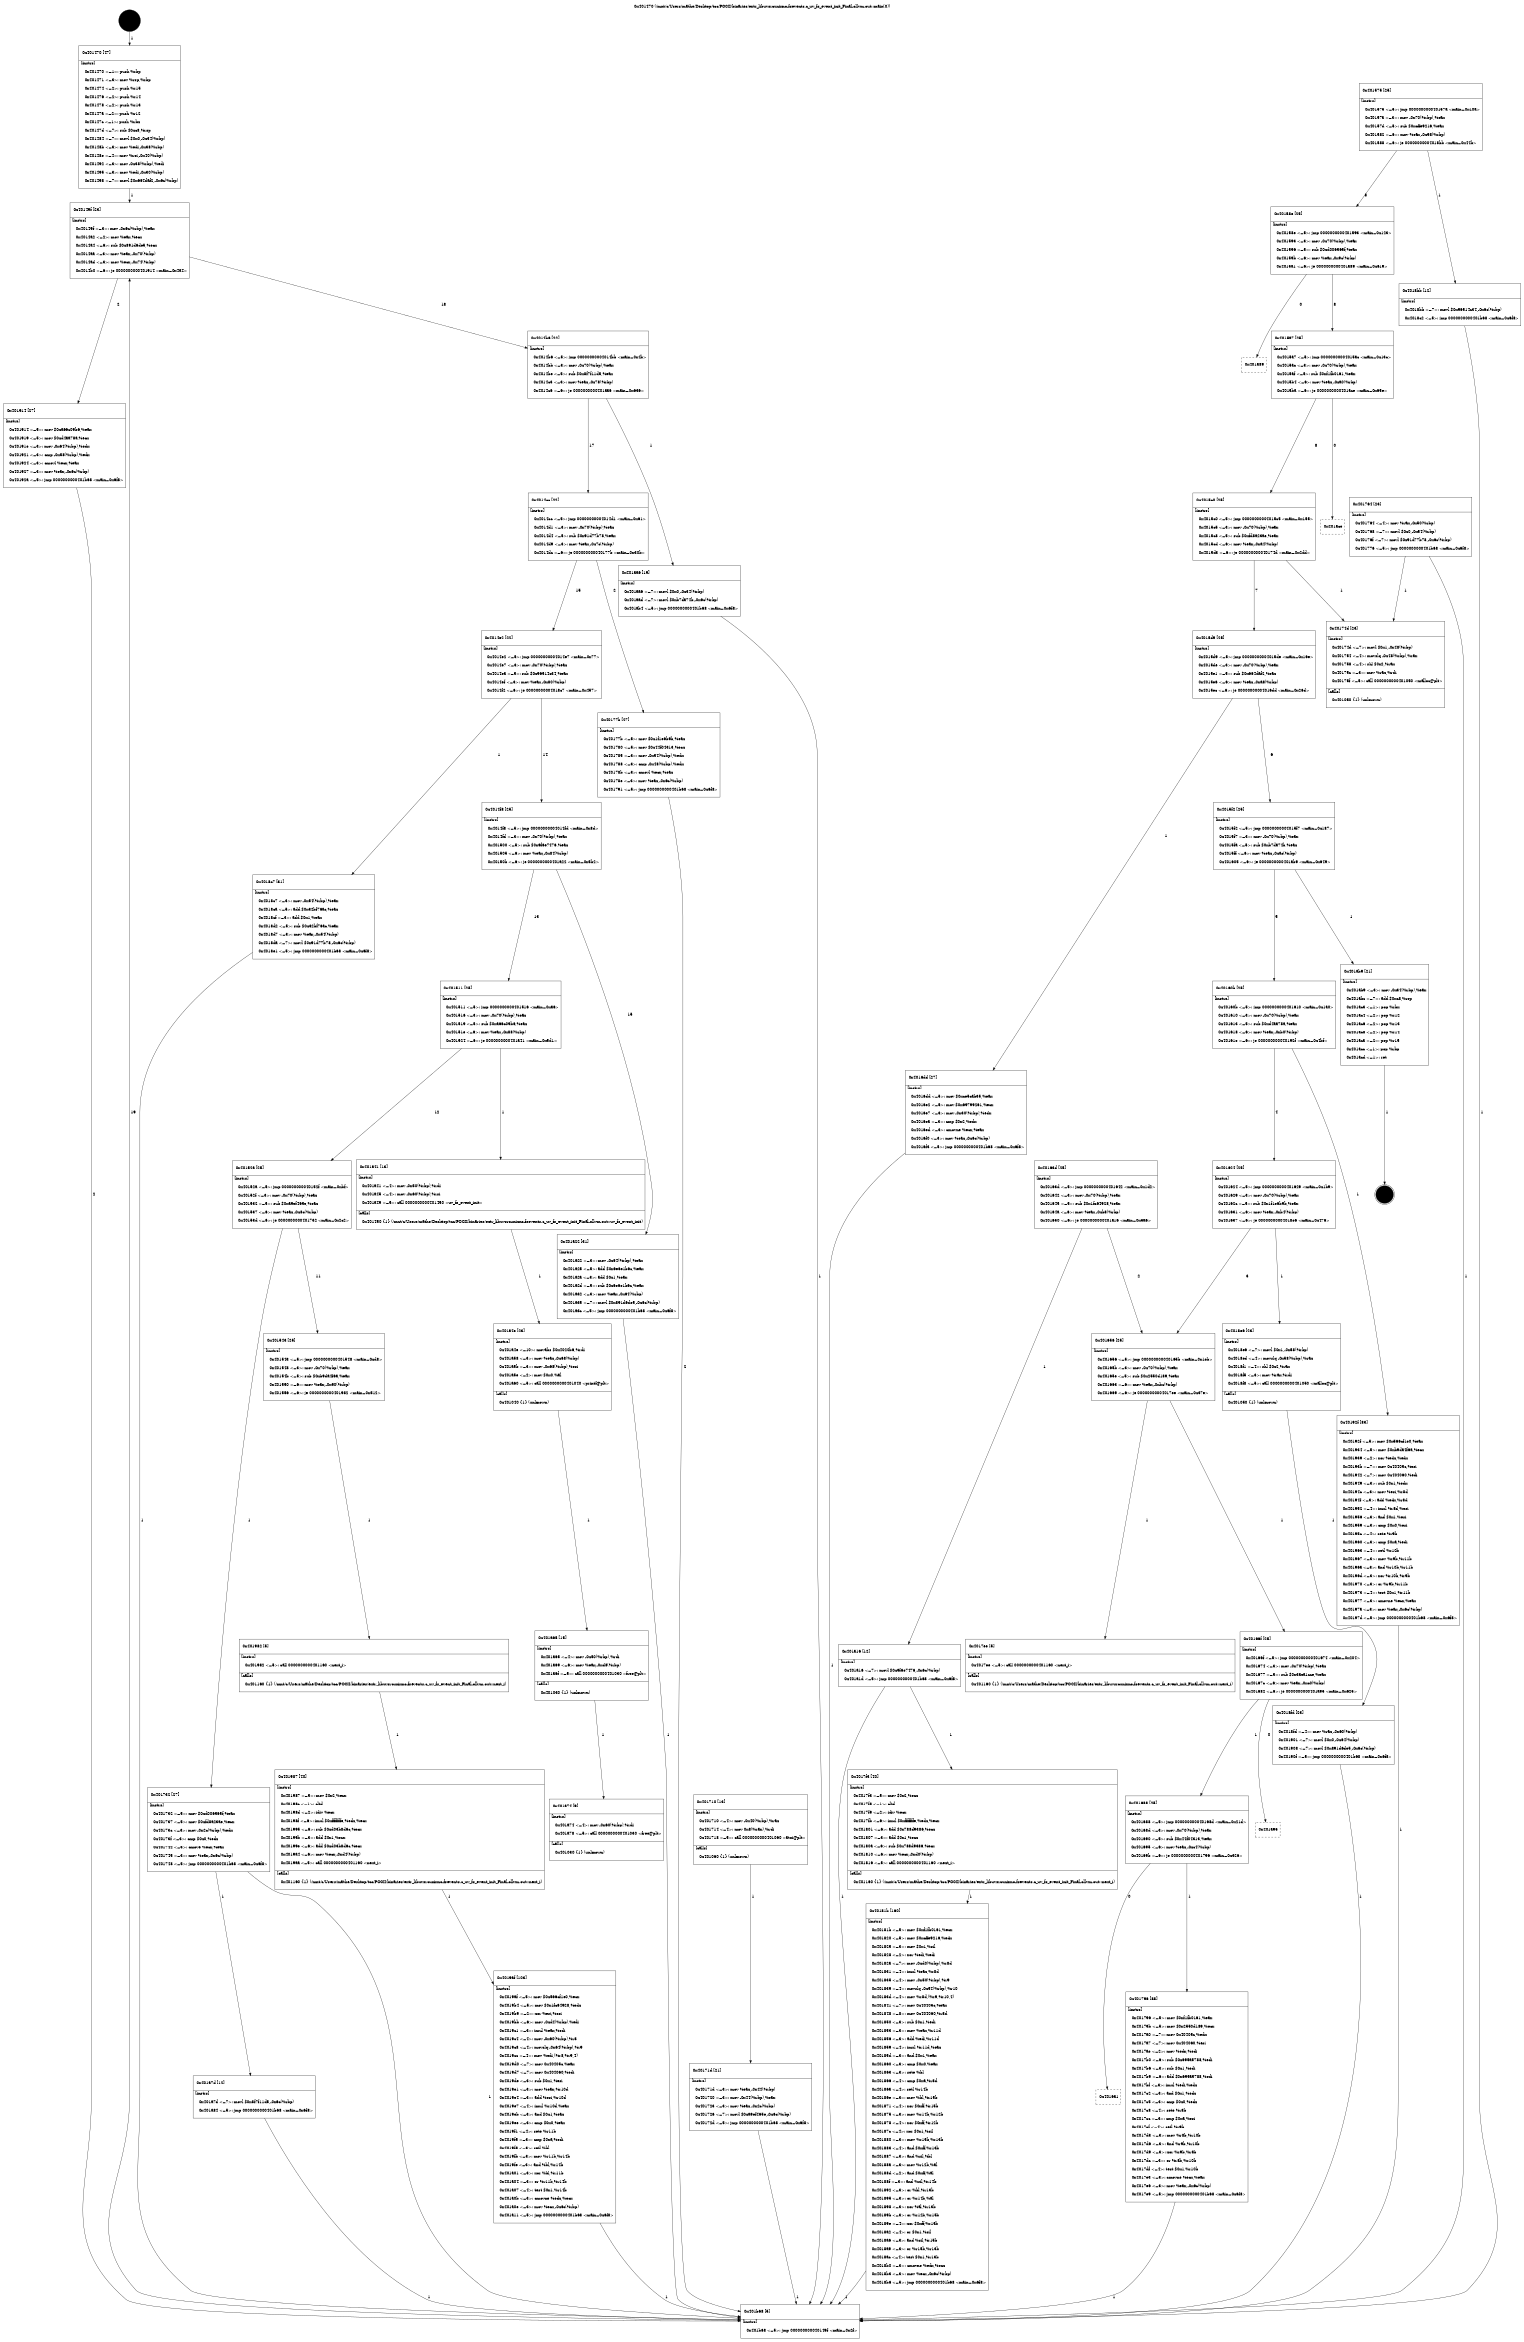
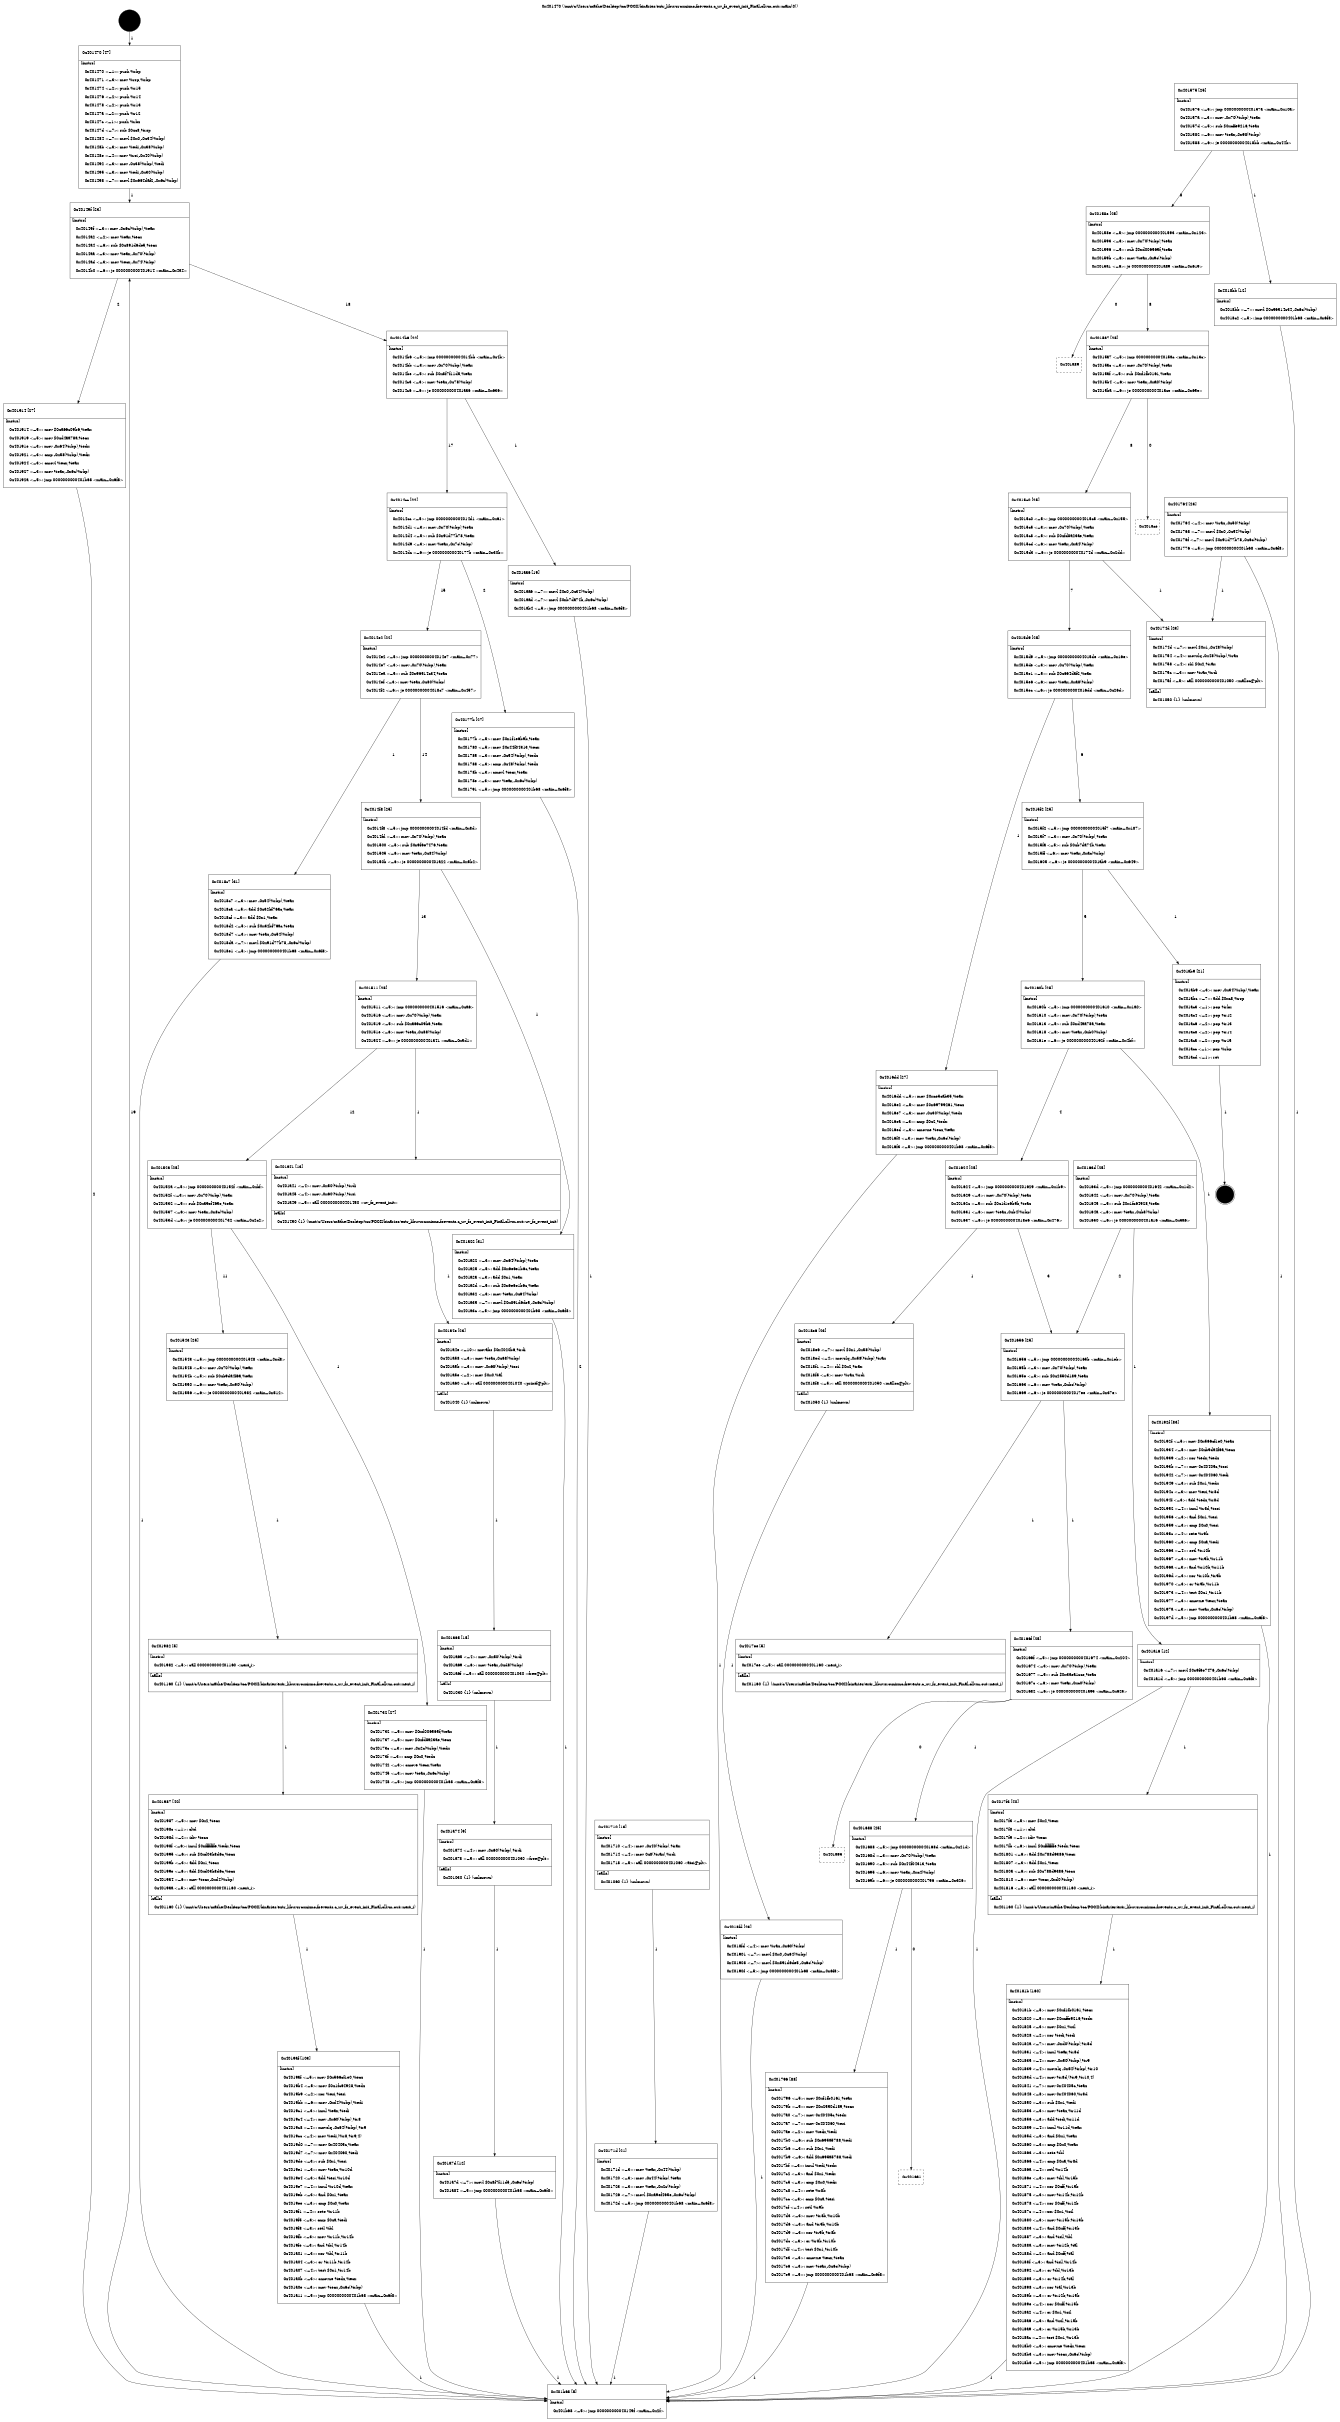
edge "0x4014f8 [25]" -> "0x401a22 [31]": label " 15" -> " 1"
edge "0x401732 [27]" -> "0x401a7d [12]": now "0x401a74 [9]" -> "0x401a7d [12]"
